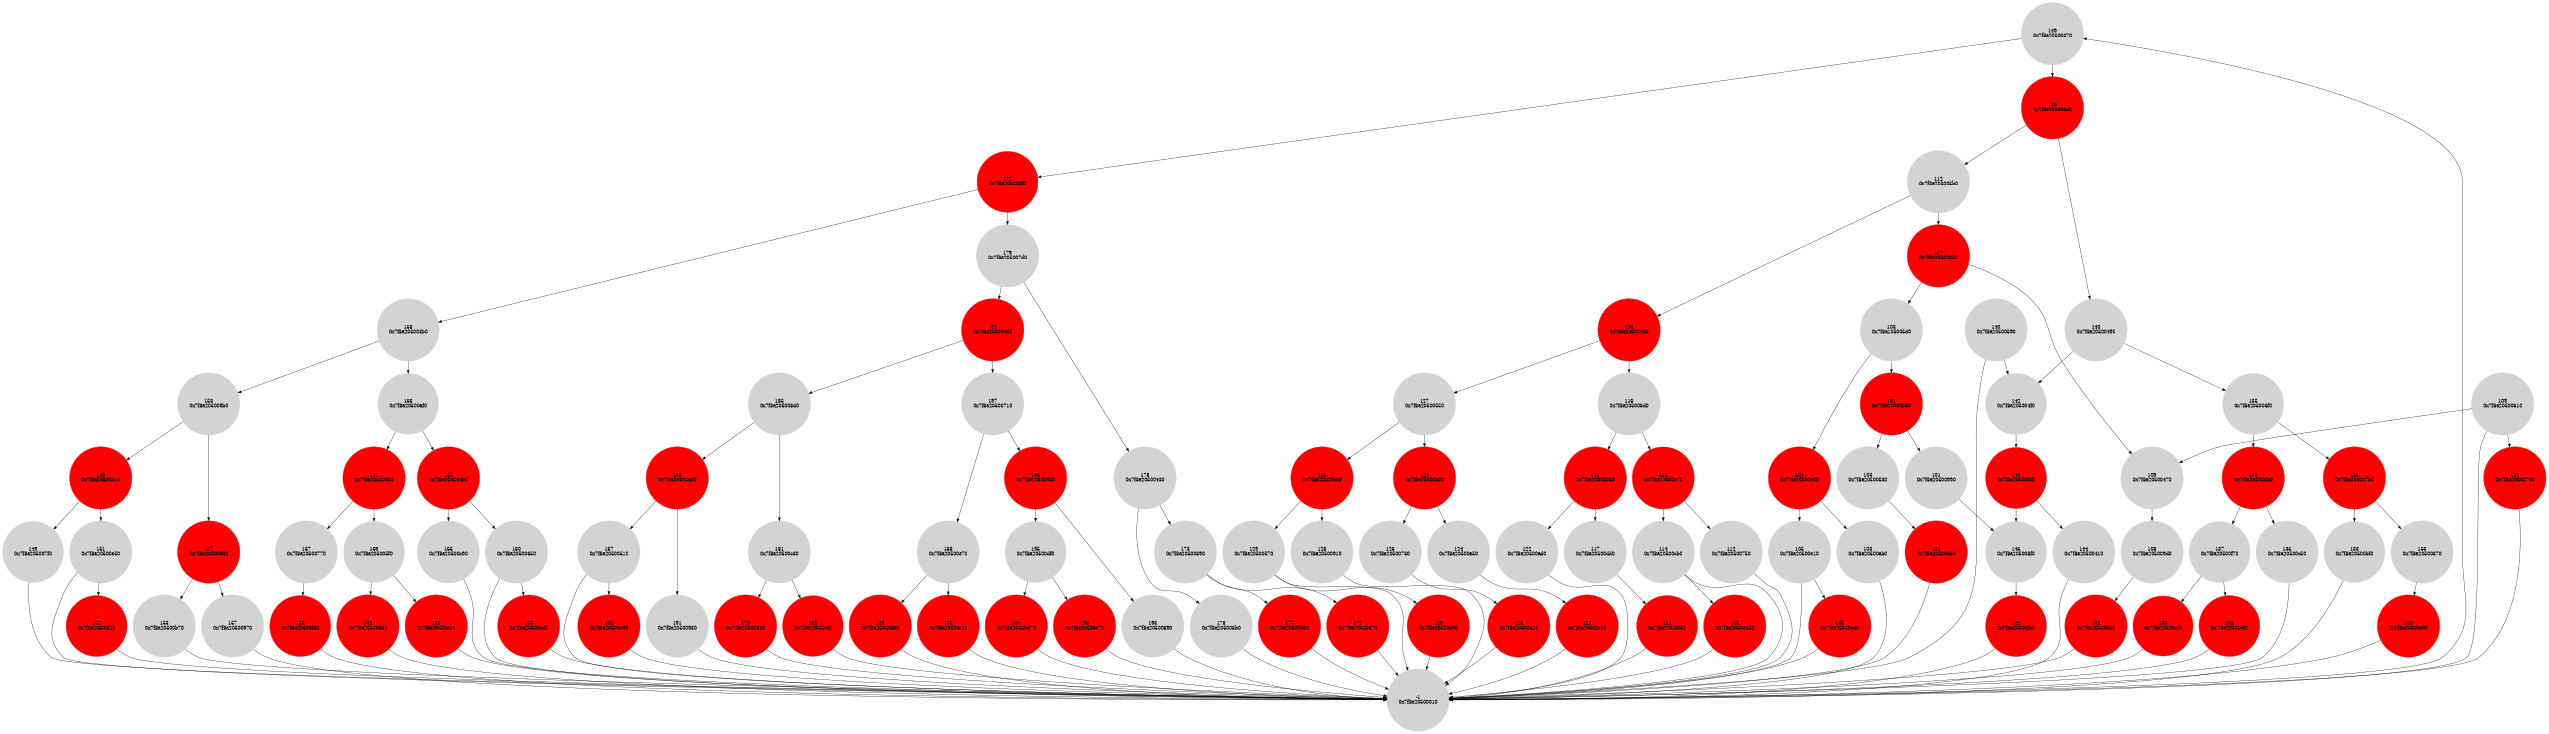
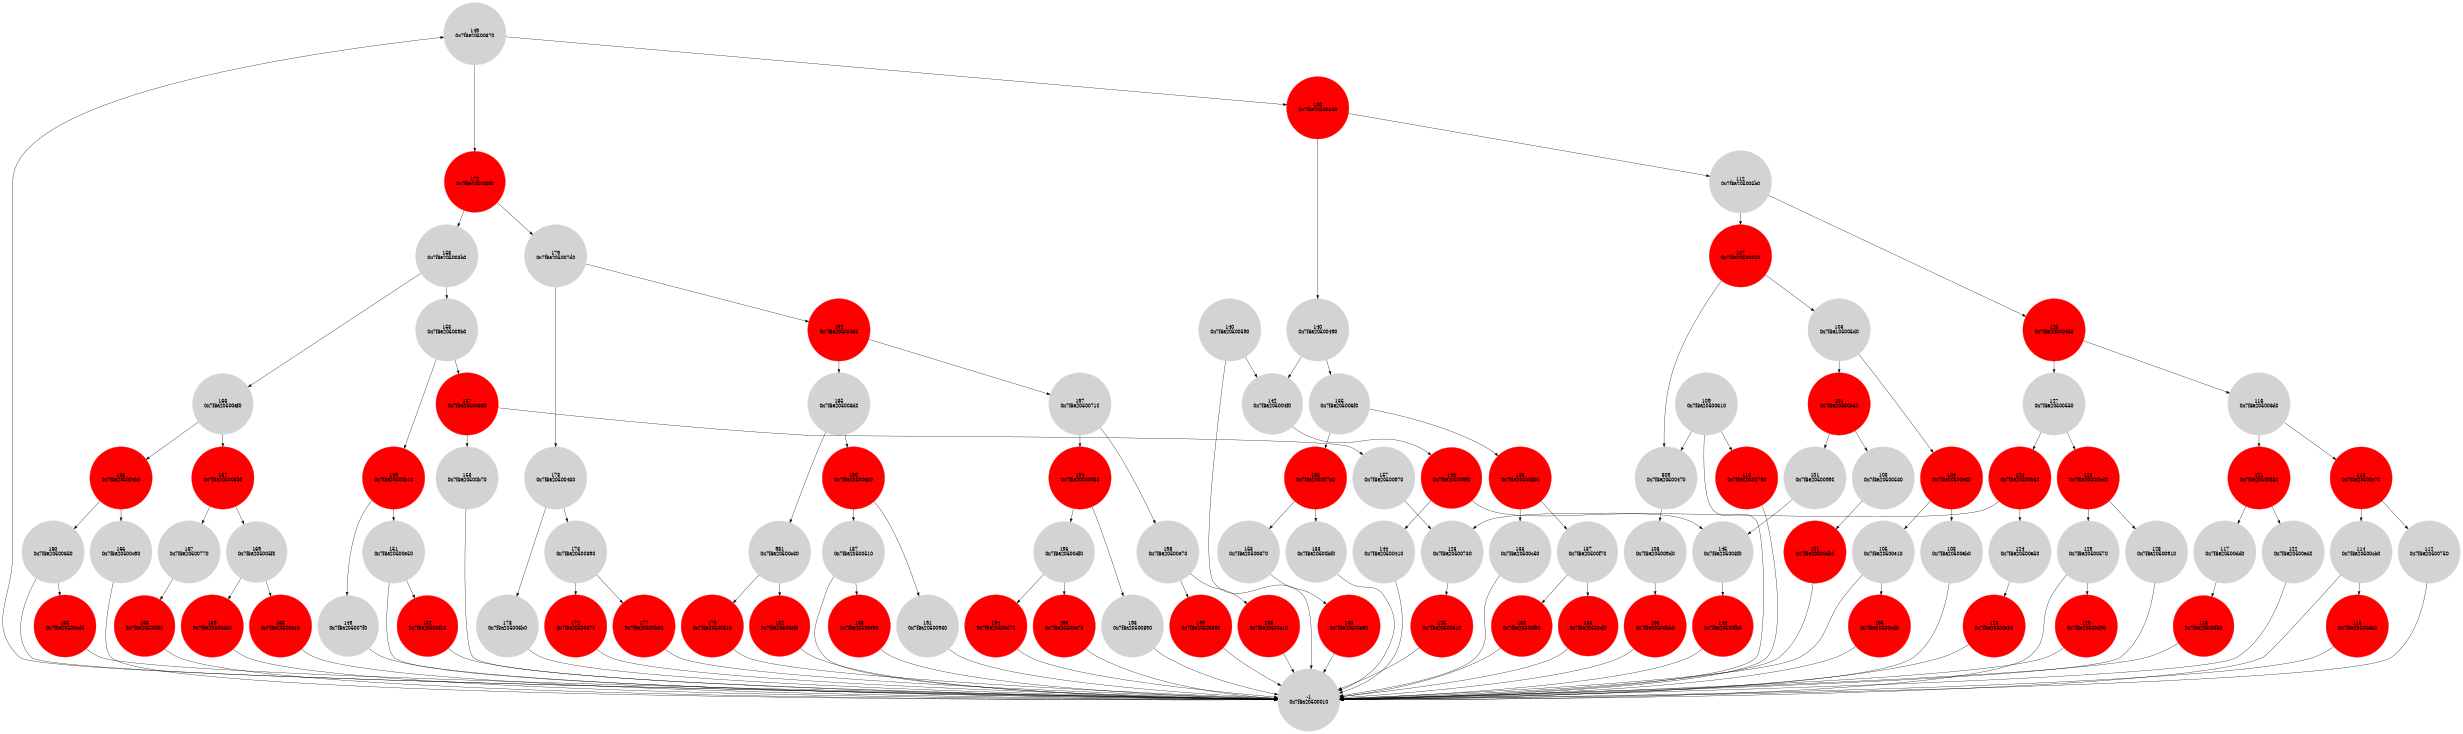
node "109 0x7f8a20500470": label "109 0x7f8a20500470" -> "809 0x7f8a20500470"
node "181 0x7f8a20500c30": label "181 0x7f8a20500c30" -> "981 0x7f8a20500c30"
node "168 0x7f8a20500e70": label "168 0x7f8a20500e70" -> "198 0x7f8a20500e70"
edge "157 0x7f8a20500970" -> "-1 0x7f8a20500010": now "157 0x7f8a20500970" -> "126 0x7f8a20500730"
